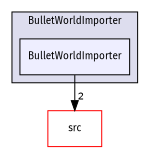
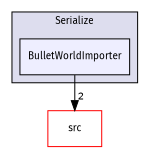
cluster "BulletWorldImporter": label "BulletWorldImporter" -> "Serialize"
